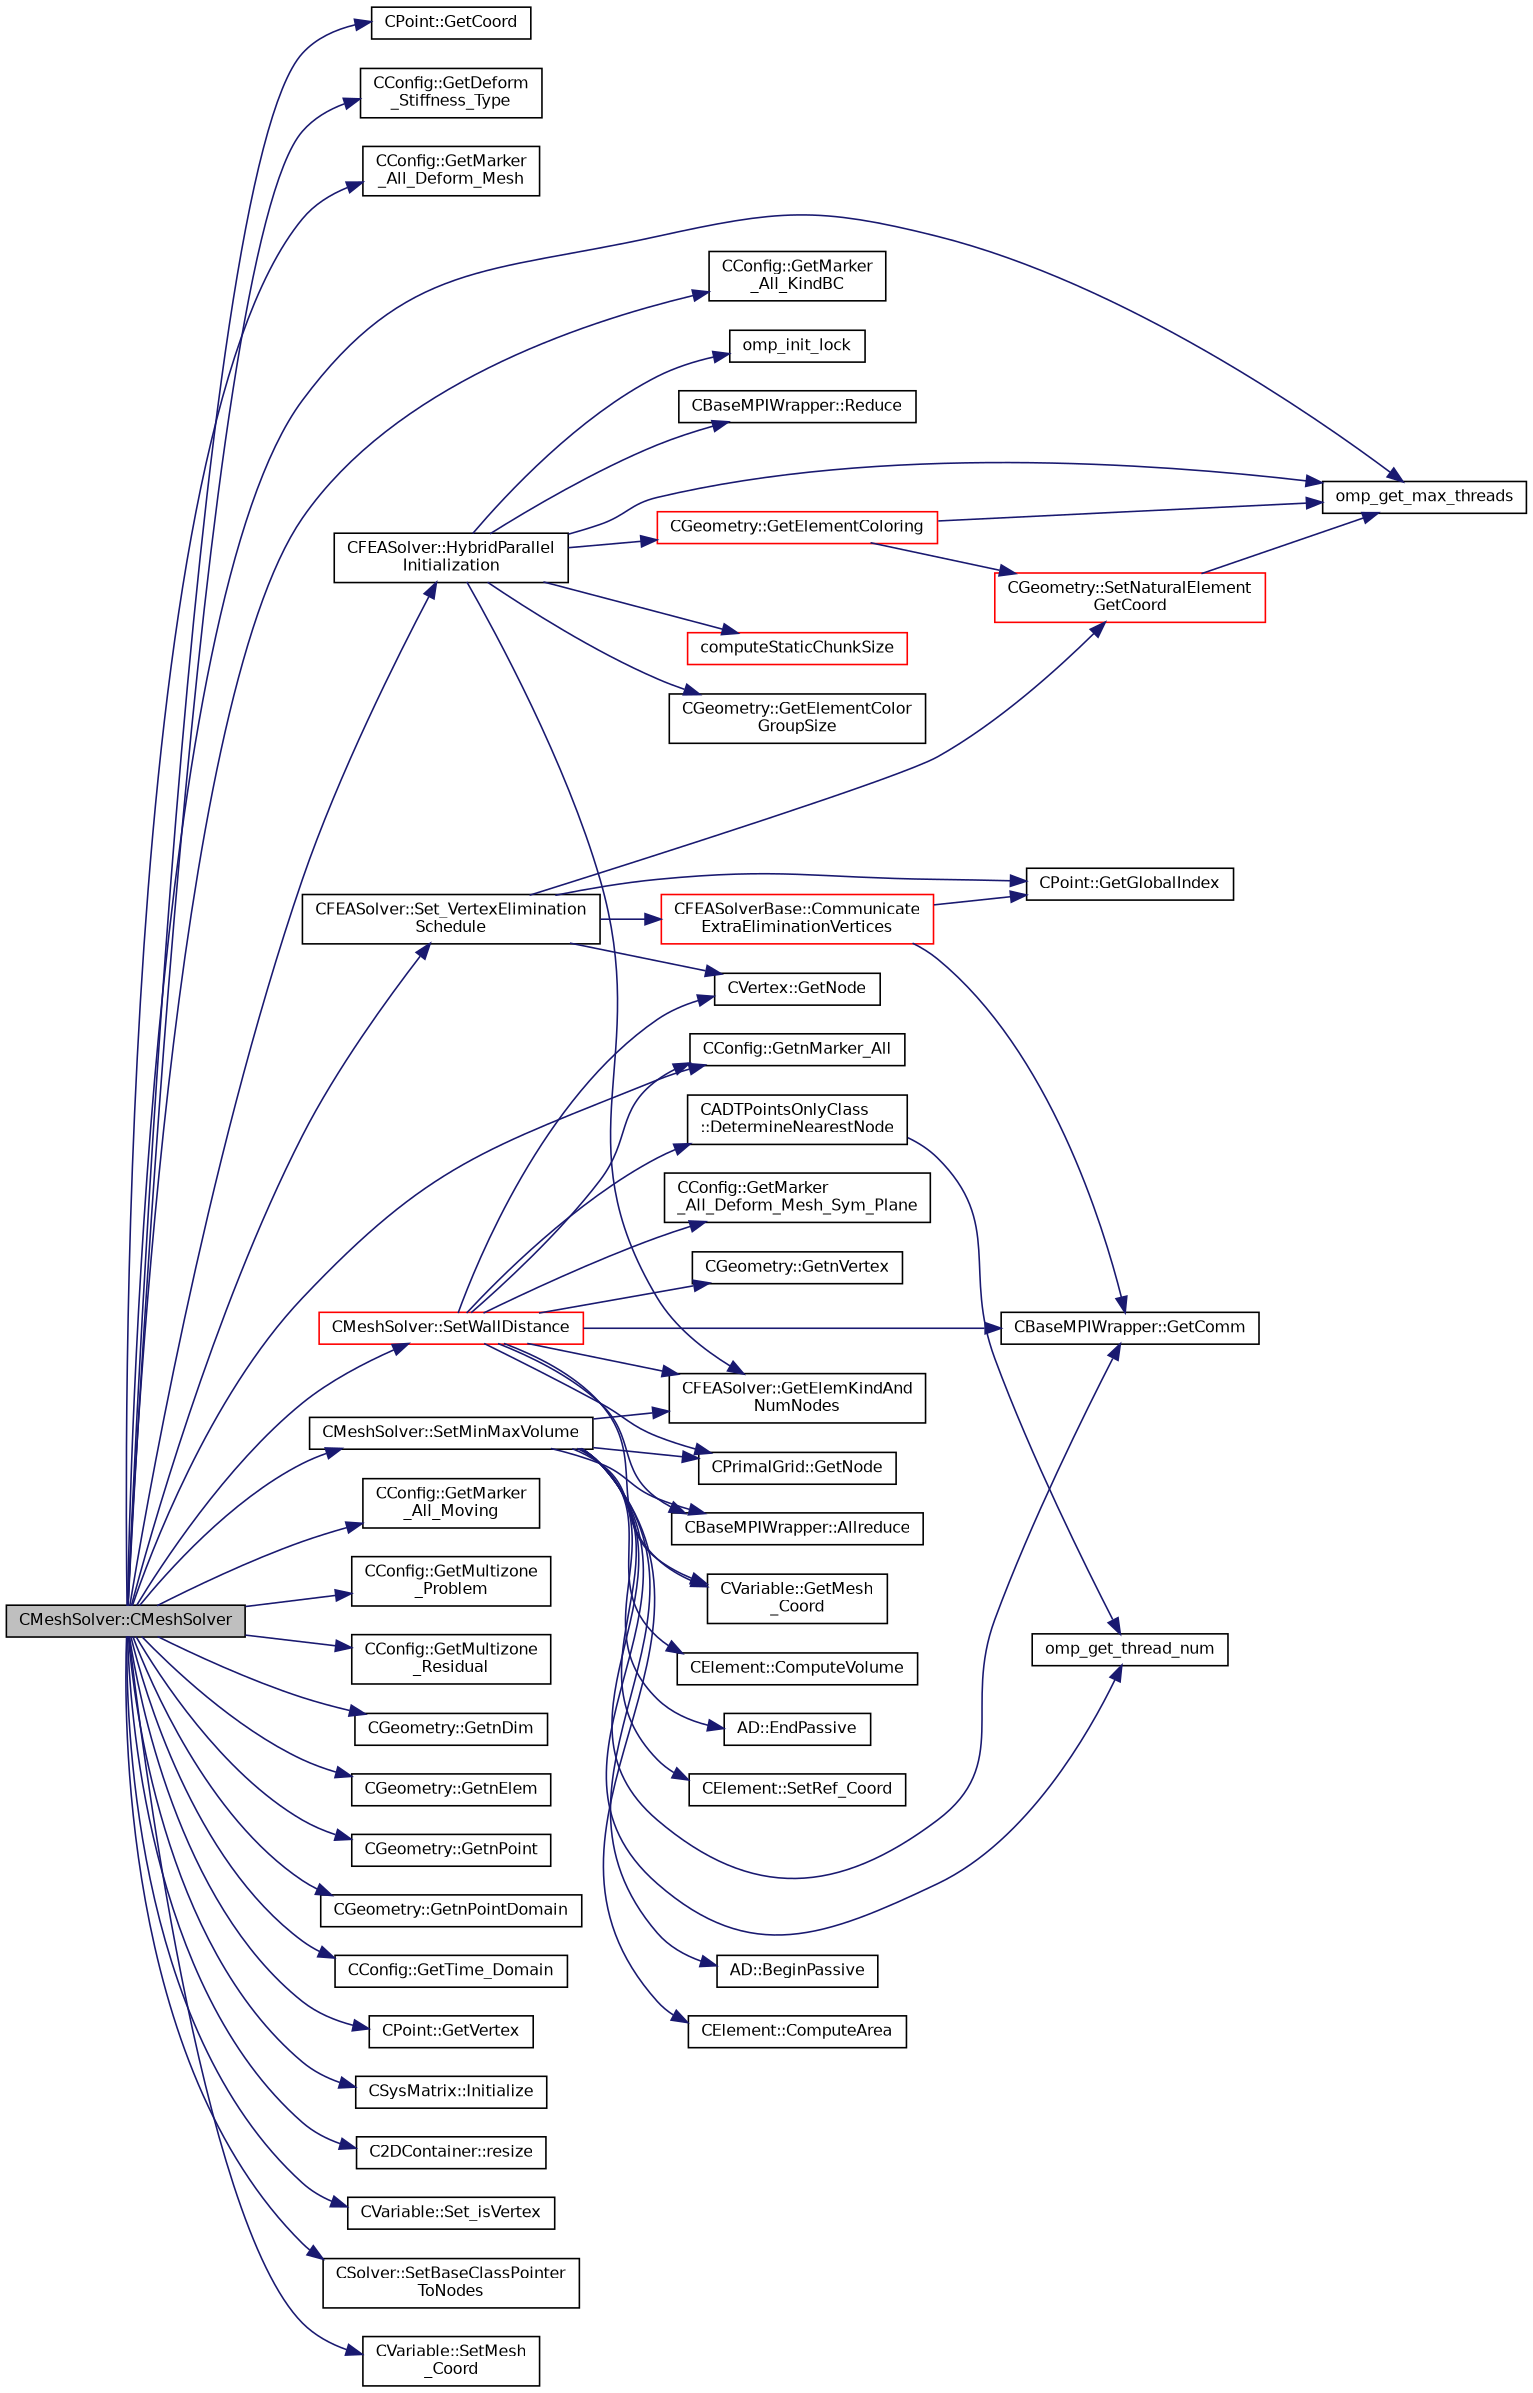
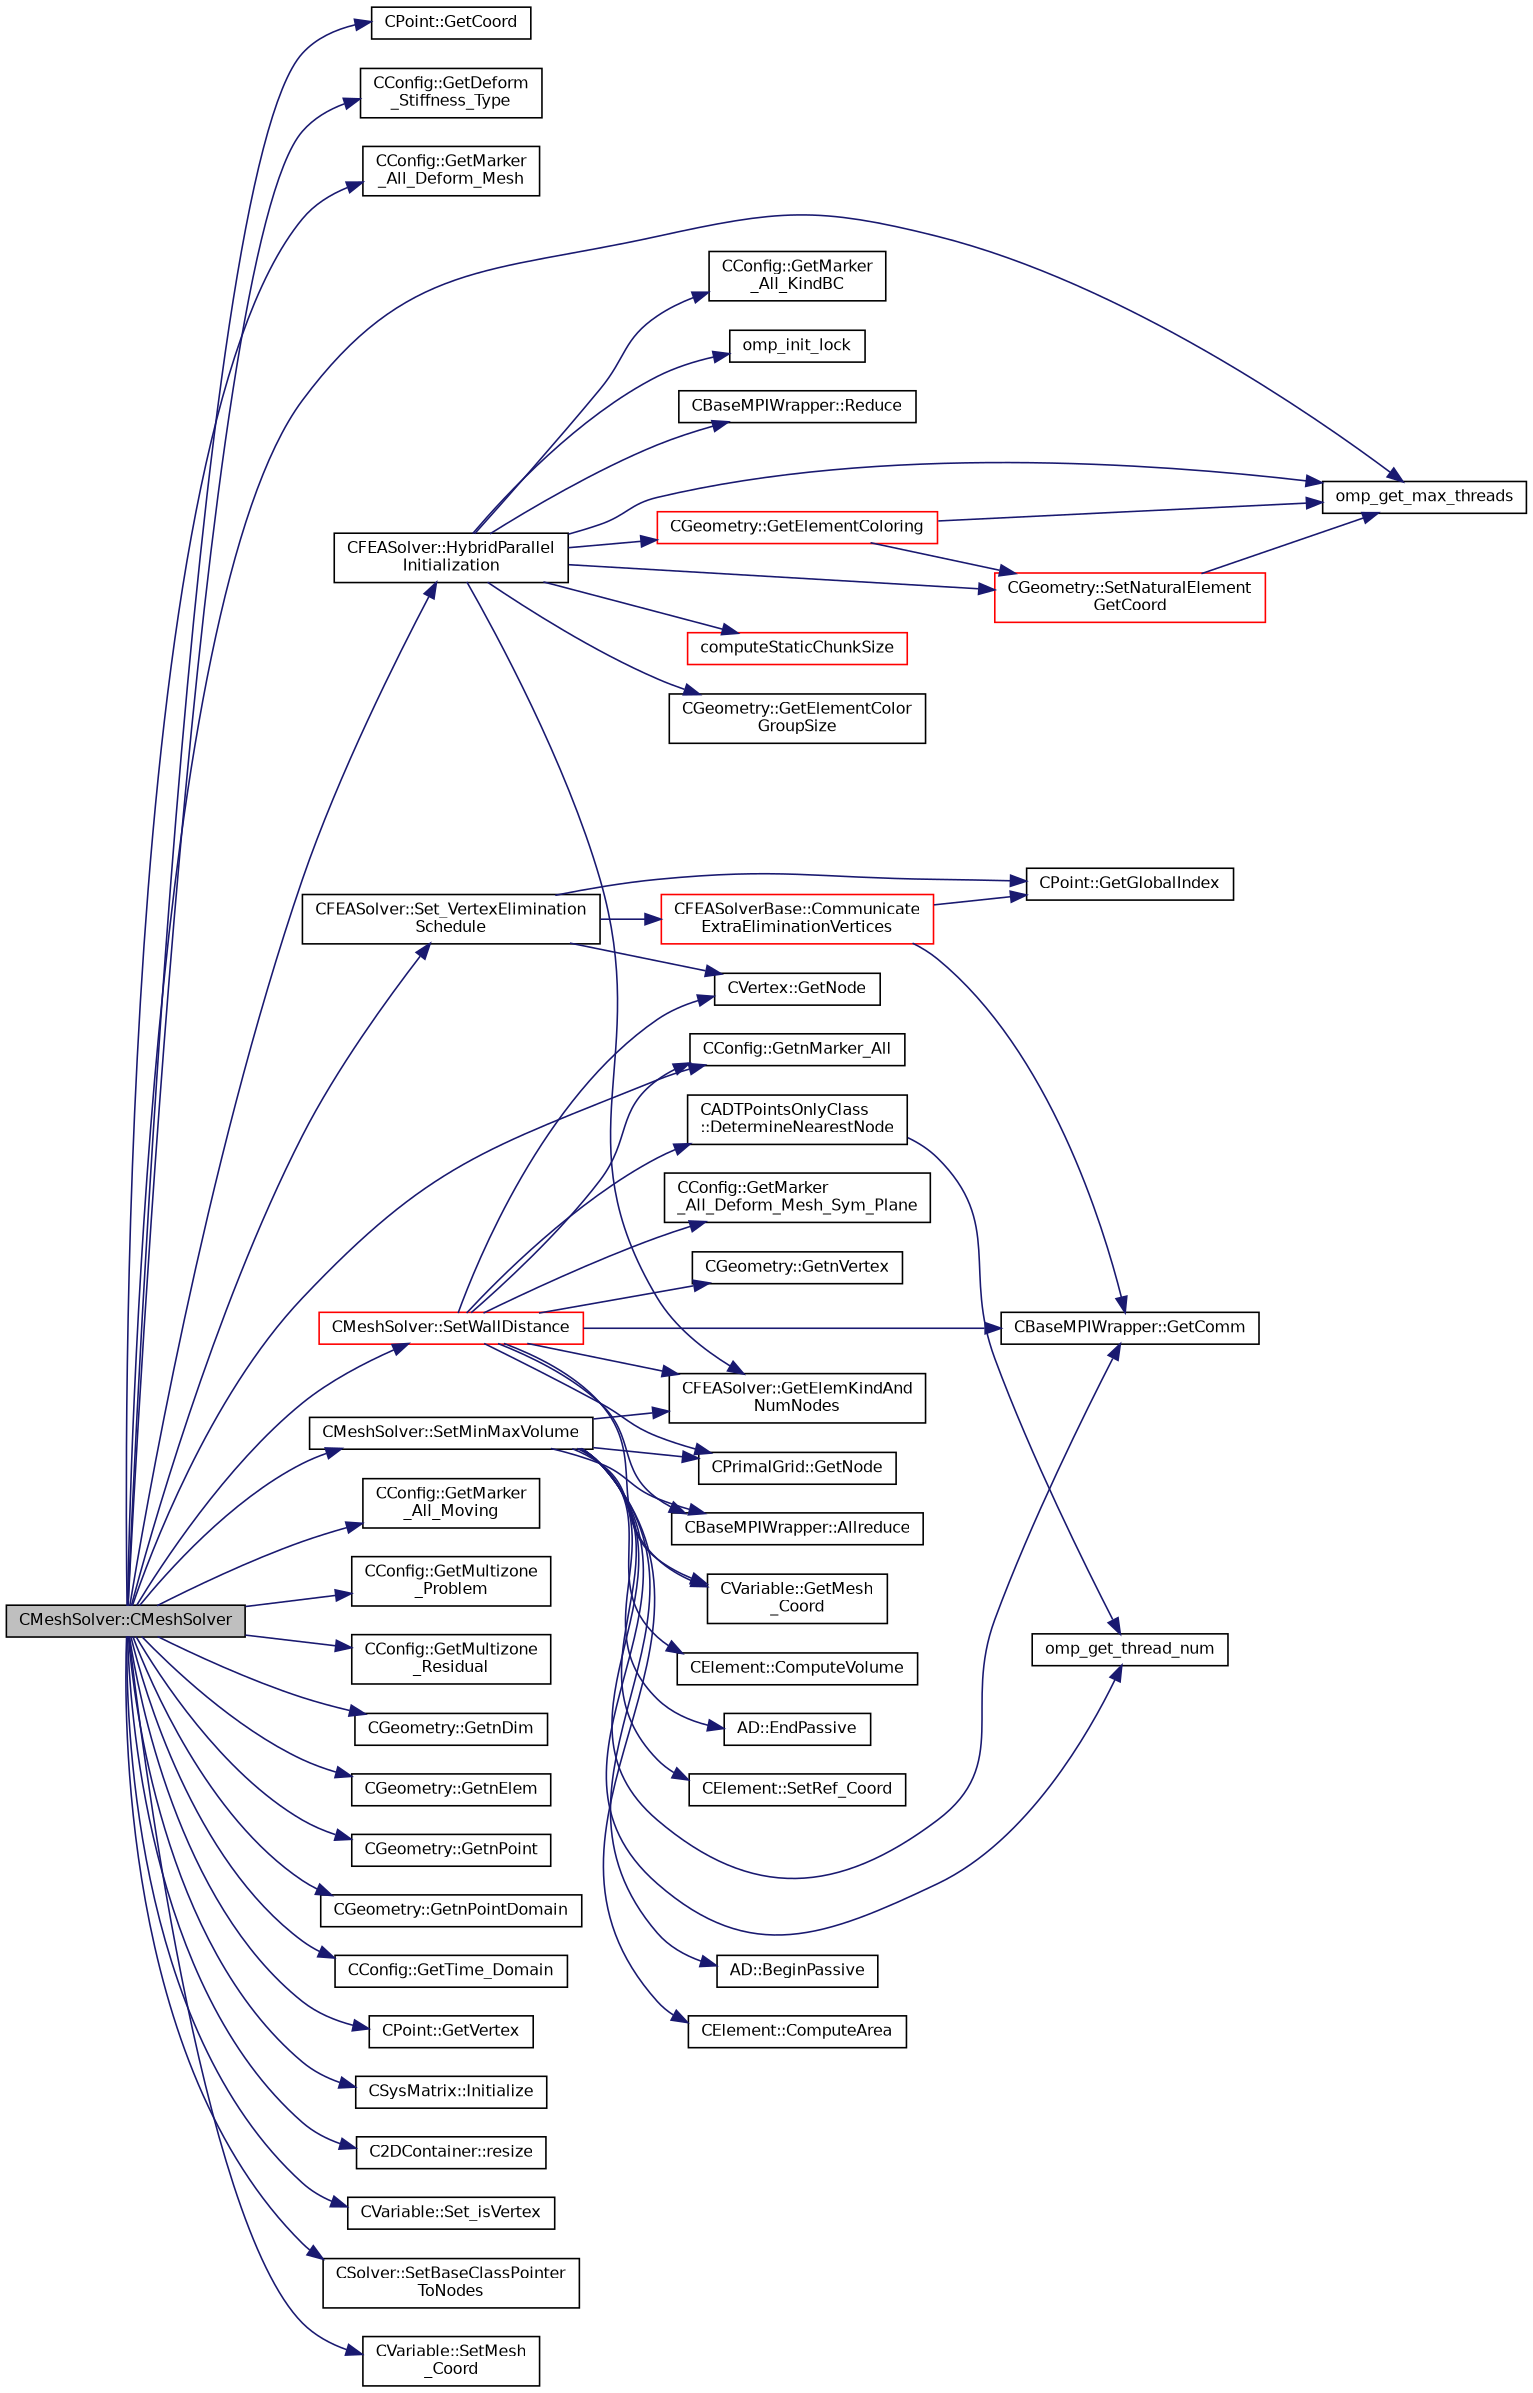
edge "CFEASolver::Set_VertexElimination Schedule" -> "CGeometry::SetNaturalElement GetCoord": now "CFEASolver::HybridParallel Initialization" -> "CGeometry::SetNaturalElement GetCoord"
edge "CMeshSolver::CMeshSolver" -> "CConfig::GetMarker _All_KindBC": now "CFEASolver::HybridParallel Initialization" -> "CConfig::GetMarker _All_KindBC"
